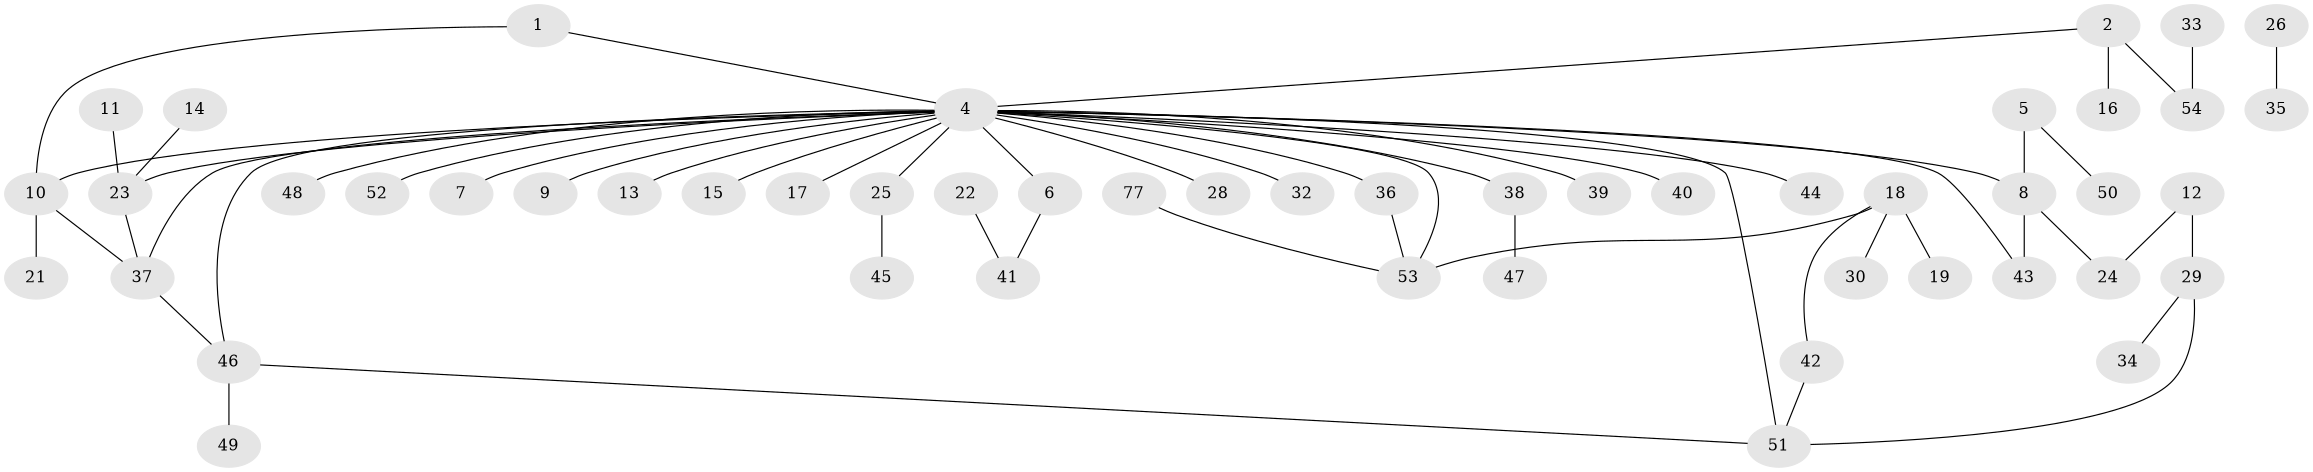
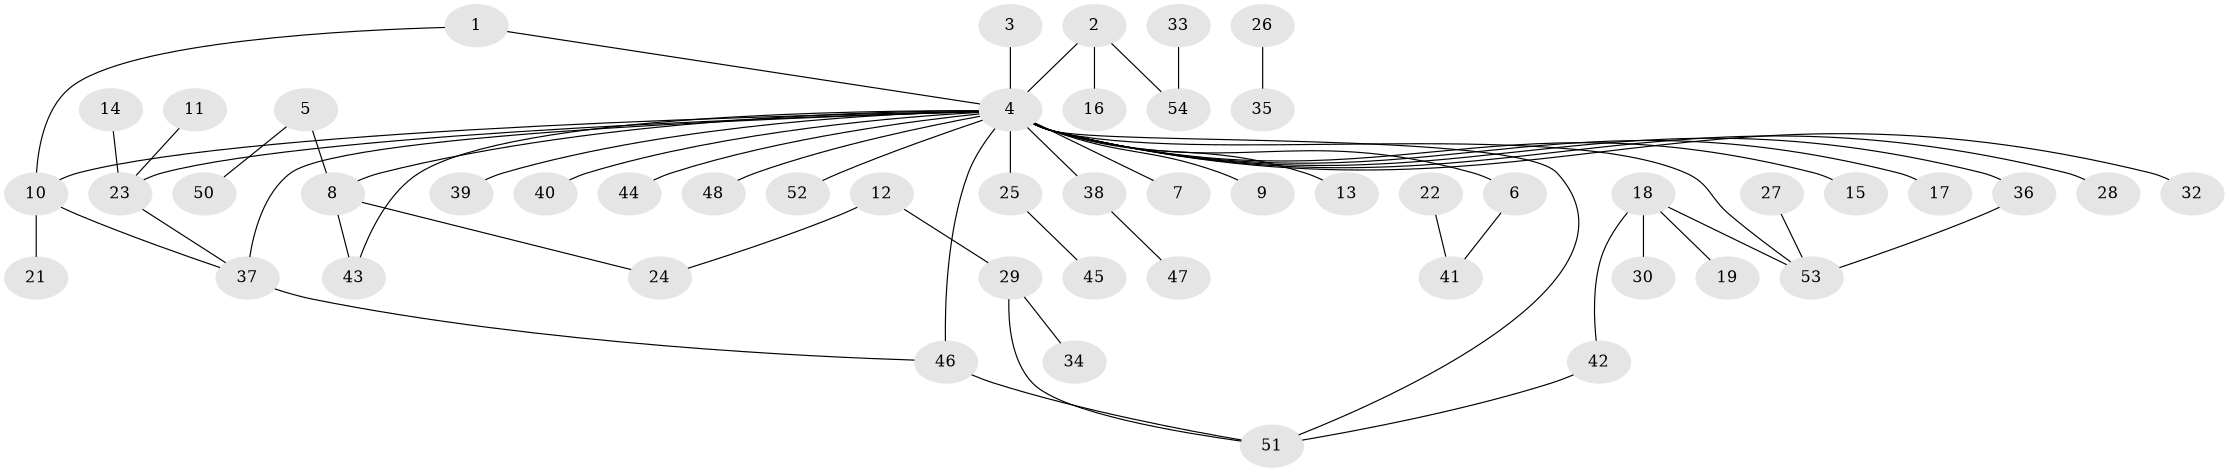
node "3": added
node "77": label "77" -> "27"
node "49": removed
